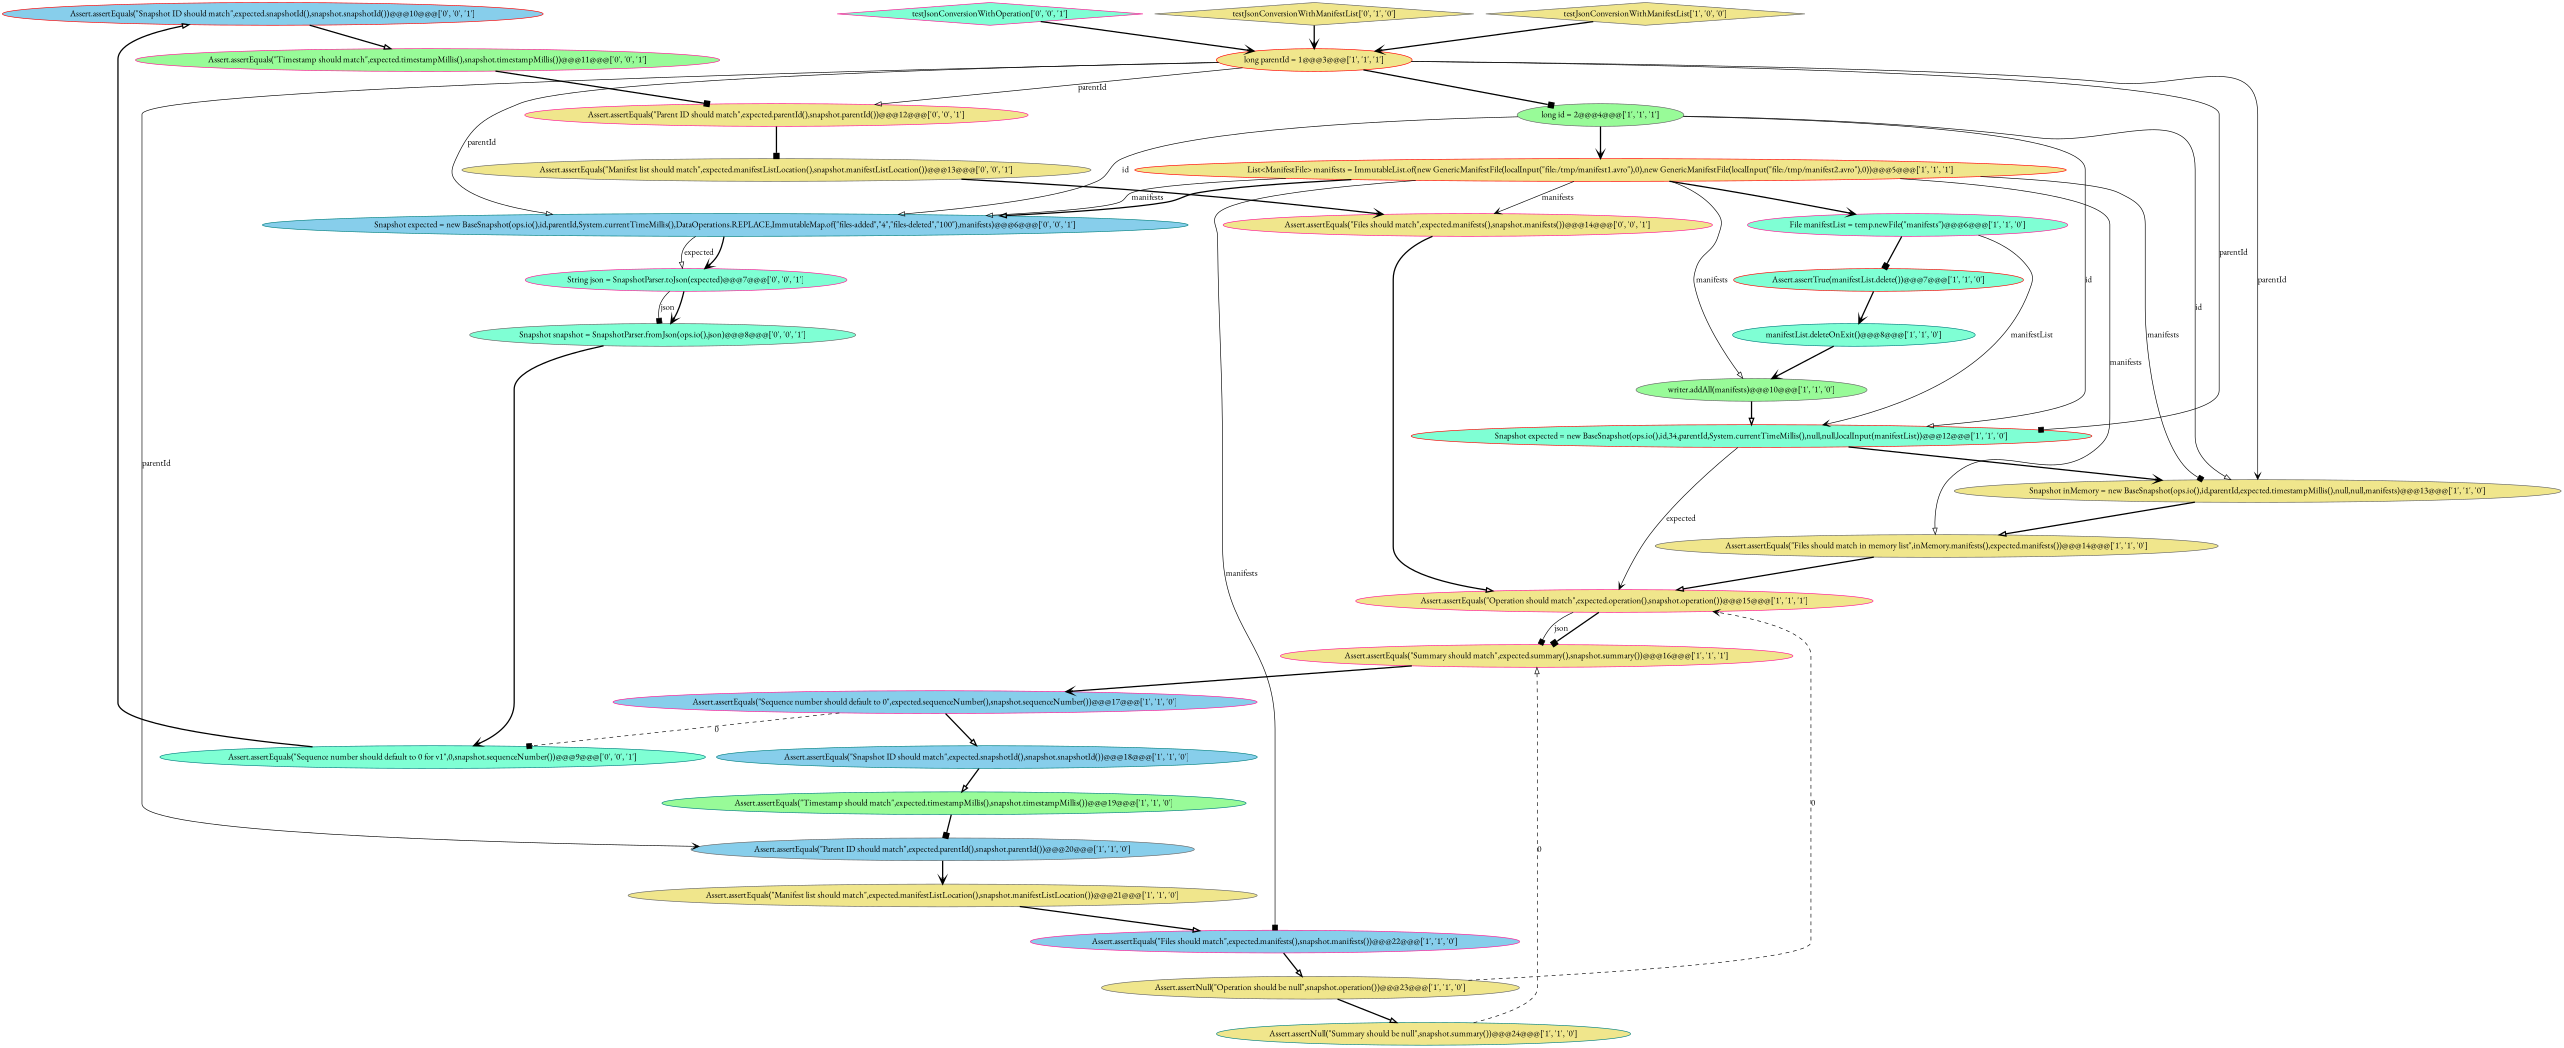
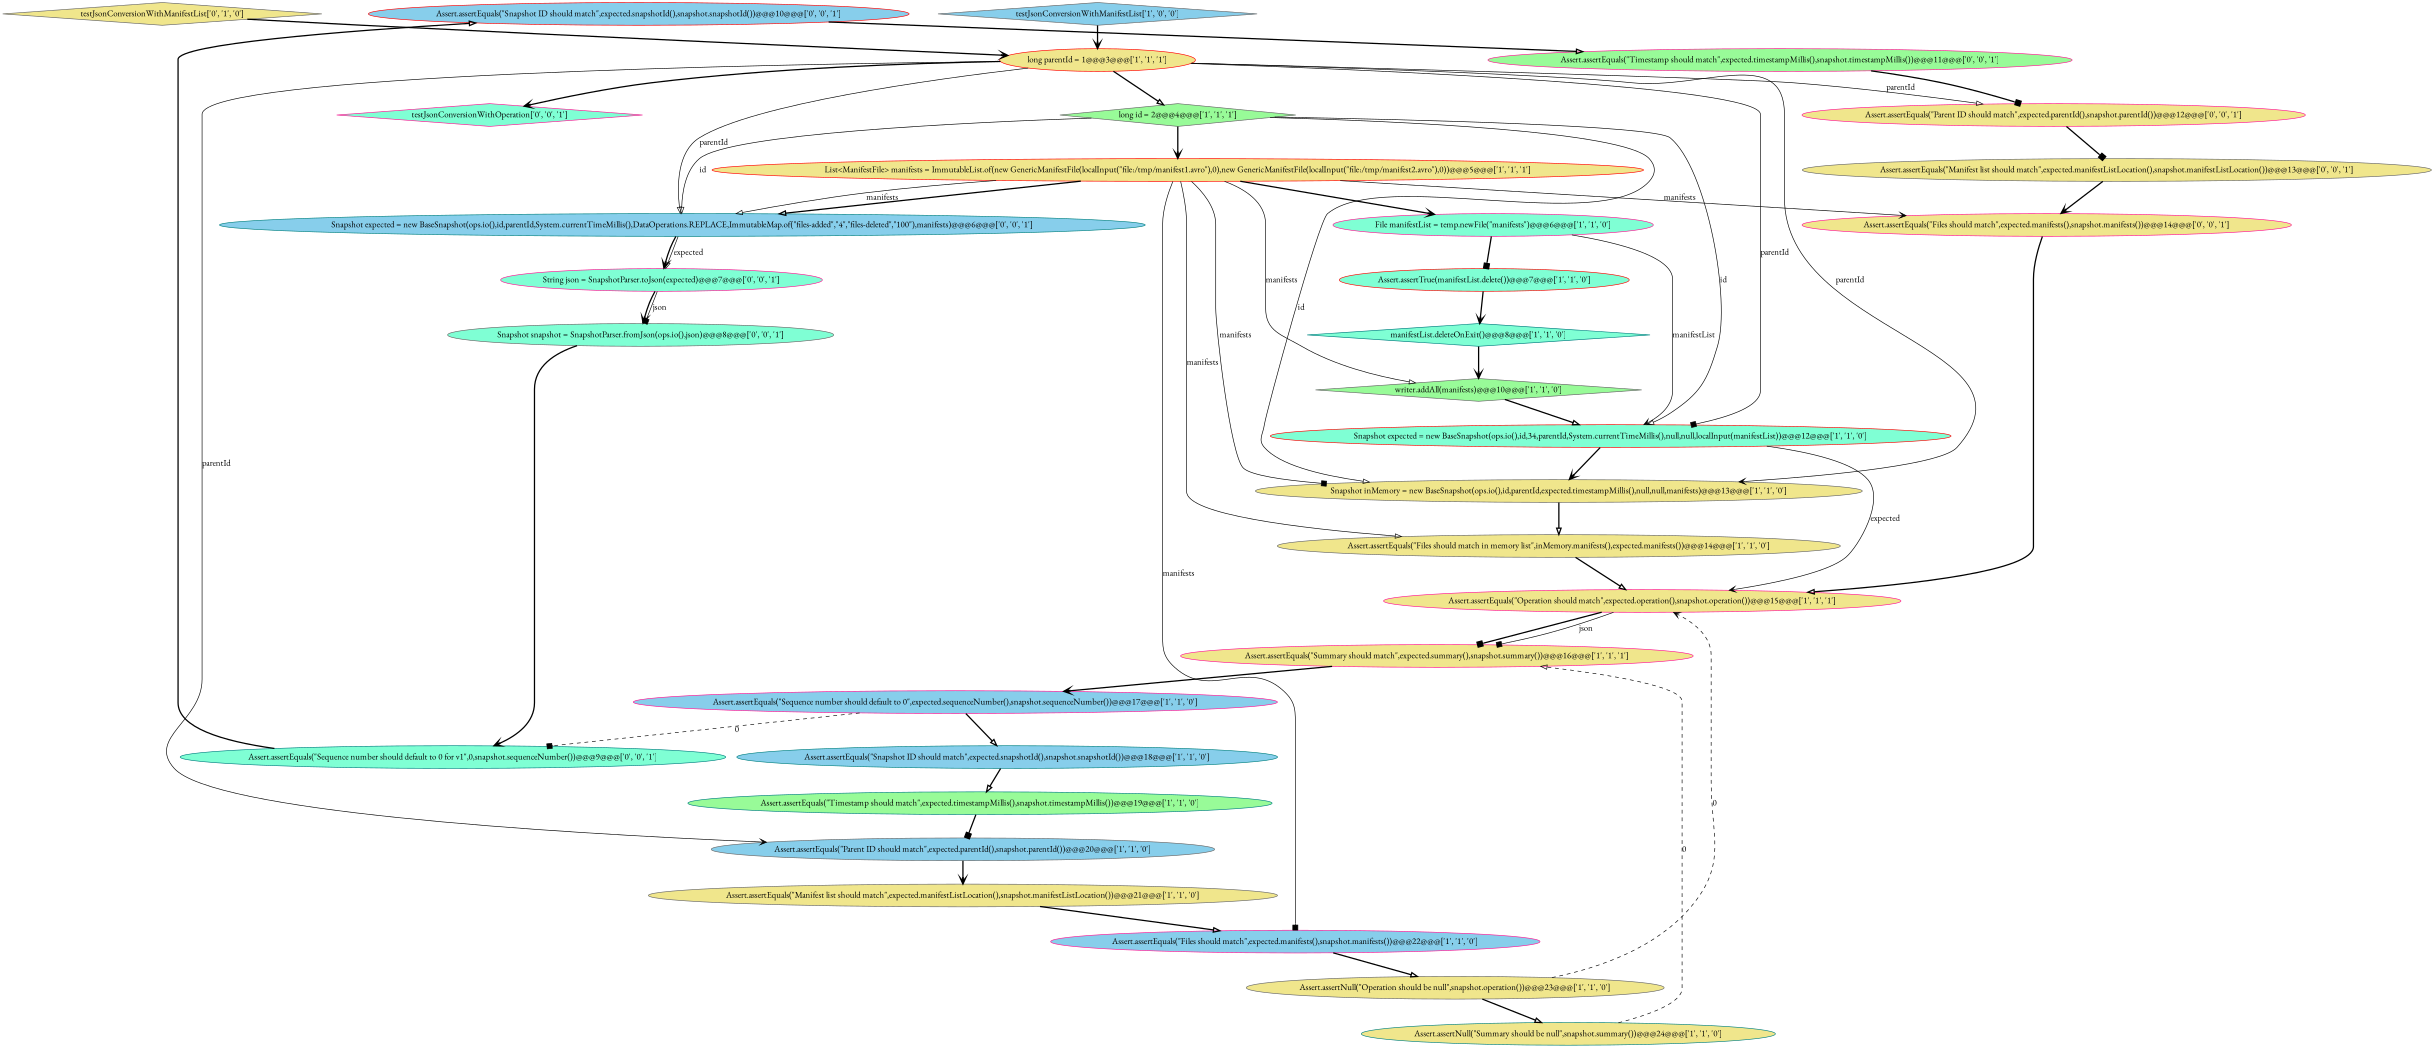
node "testJsonConversionWithManifestList['1', '0', '0']": fillcolor khaki -> skyblue
edge "testJsonConversionWithOperation['0', '0', '1']" -> "long parentId = 1@@@3@@@['1', '1', '1']": reversed
edge "long parentId = 1@@@3@@@['1', '1', '1']" -> "long id = 2@@@4@@@['1', '1', '1']": arrowhead box -> onormal
node "long id = 2@@@4@@@['1', '1', '1']": shape ellipse -> diamond
node "manifestList.deleteOnExit()@@@8@@@['1', '1', '0']": shape ellipse -> diamond
node "writer.addAll(manifests)@@@10@@@['1', '1', '0']": shape ellipse -> diamond
